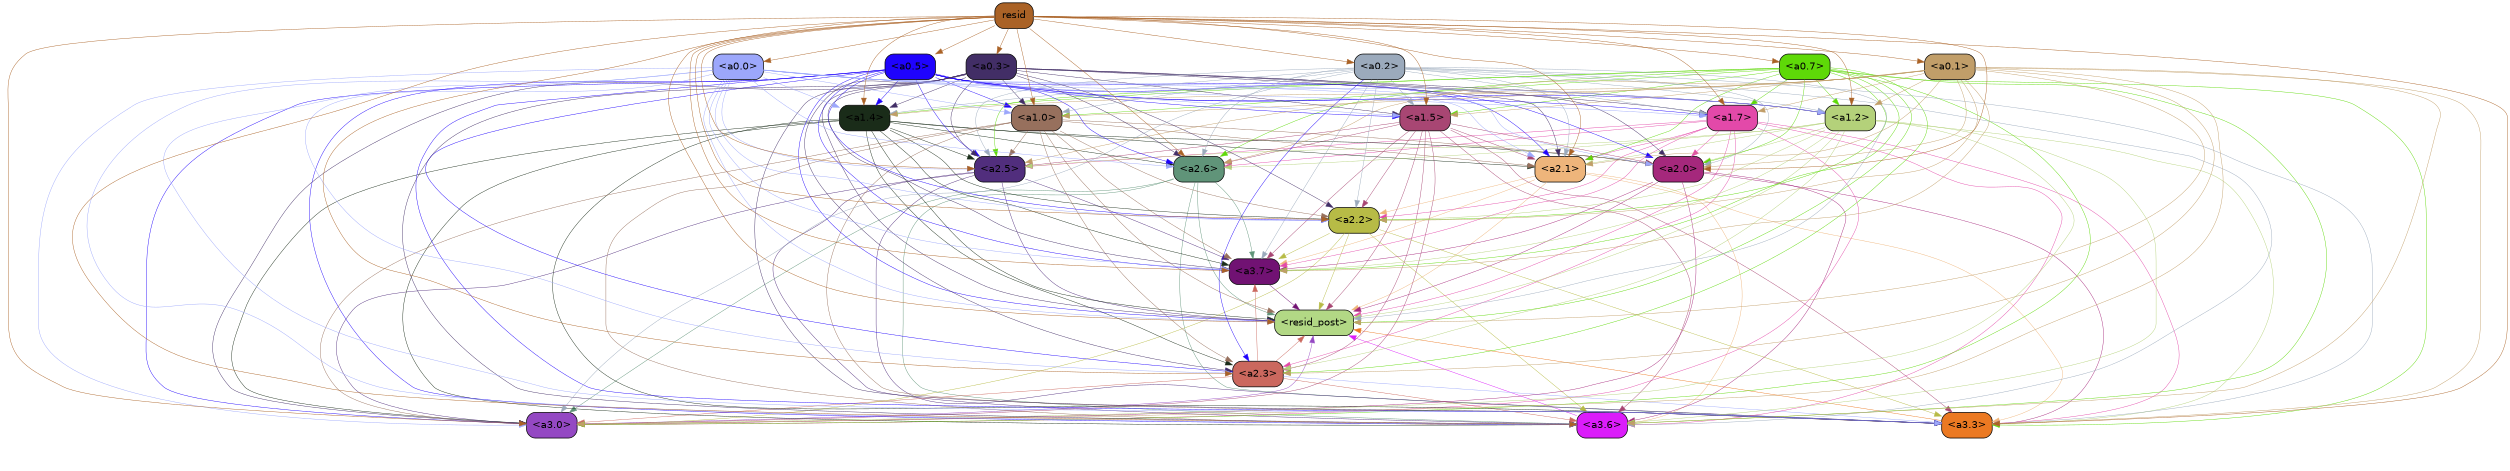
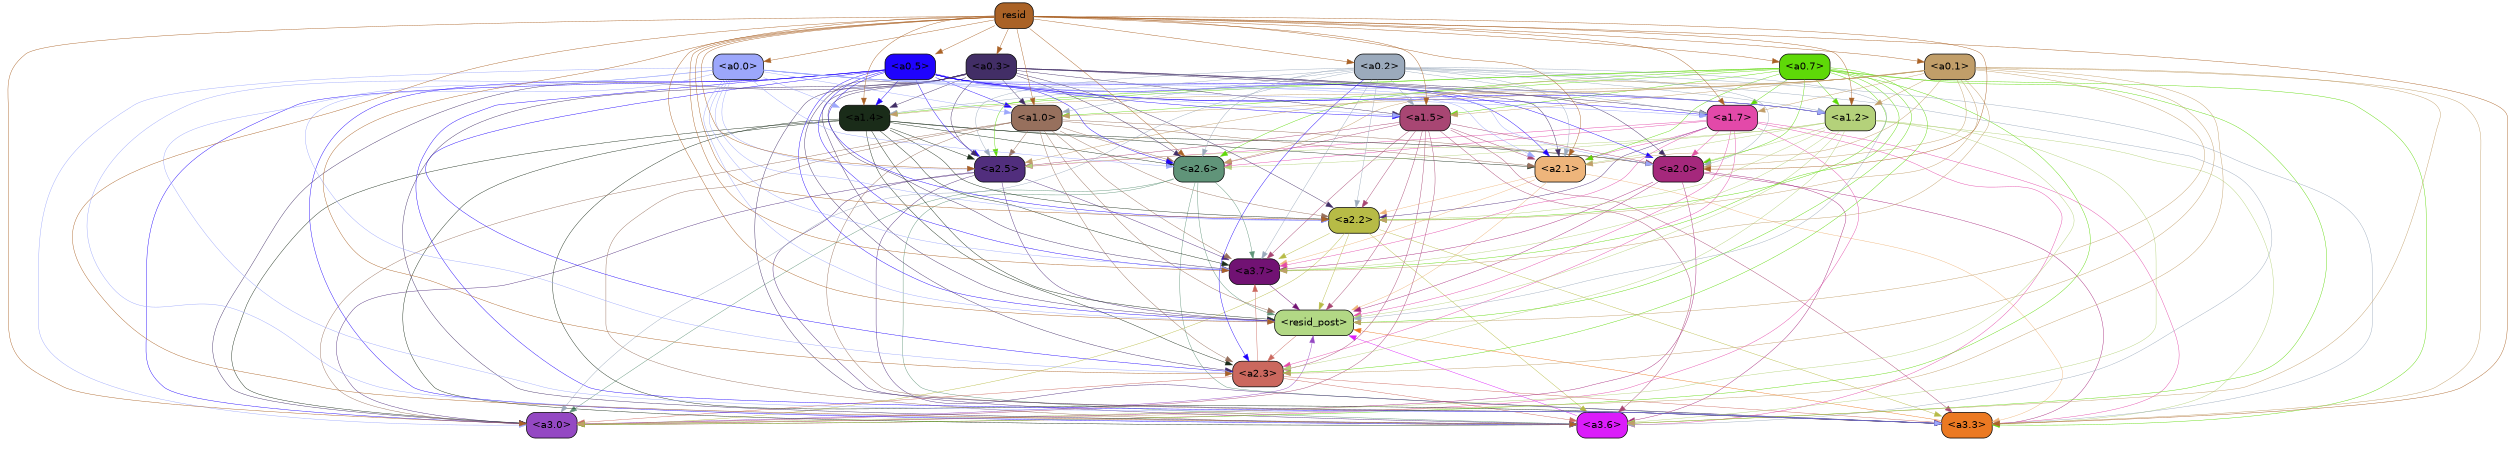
edge "<a1.0>" -> "<a2.6>": added
edge "<a1.7>" -> "<a2.2>": color #e349a9 -> #512e7d
edge "<a2.1>" -> "<a3.6>": removed
edge "<a2.3>" -> "<resid_post>": reversed
edge "<a2.3>" -> "<a3.3>": color #9ca7fb -> #cb685e
